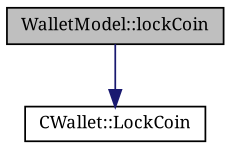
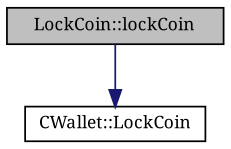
node "WalletModel::lockCoin": label "WalletModel::lockCoin" -> "LockCoin::lockCoin"
